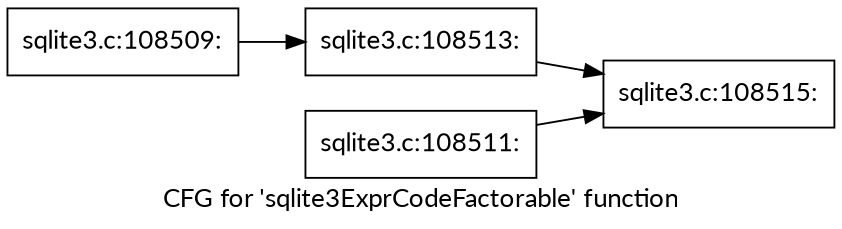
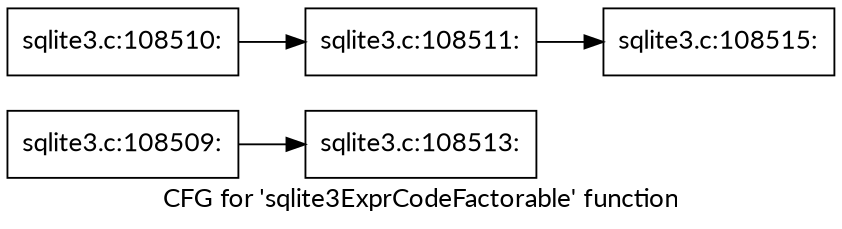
node "sqlite3.c:108510:": added
edge "sqlite3.c:108513:" -> "sqlite3.c:108515:": removed
